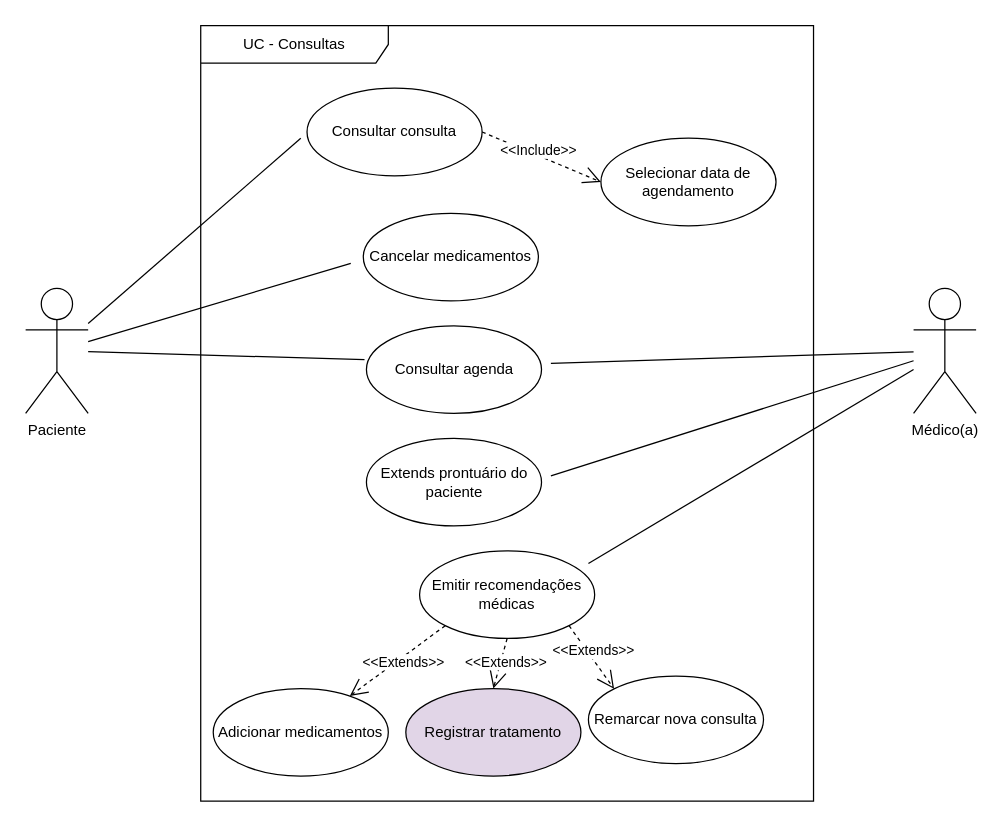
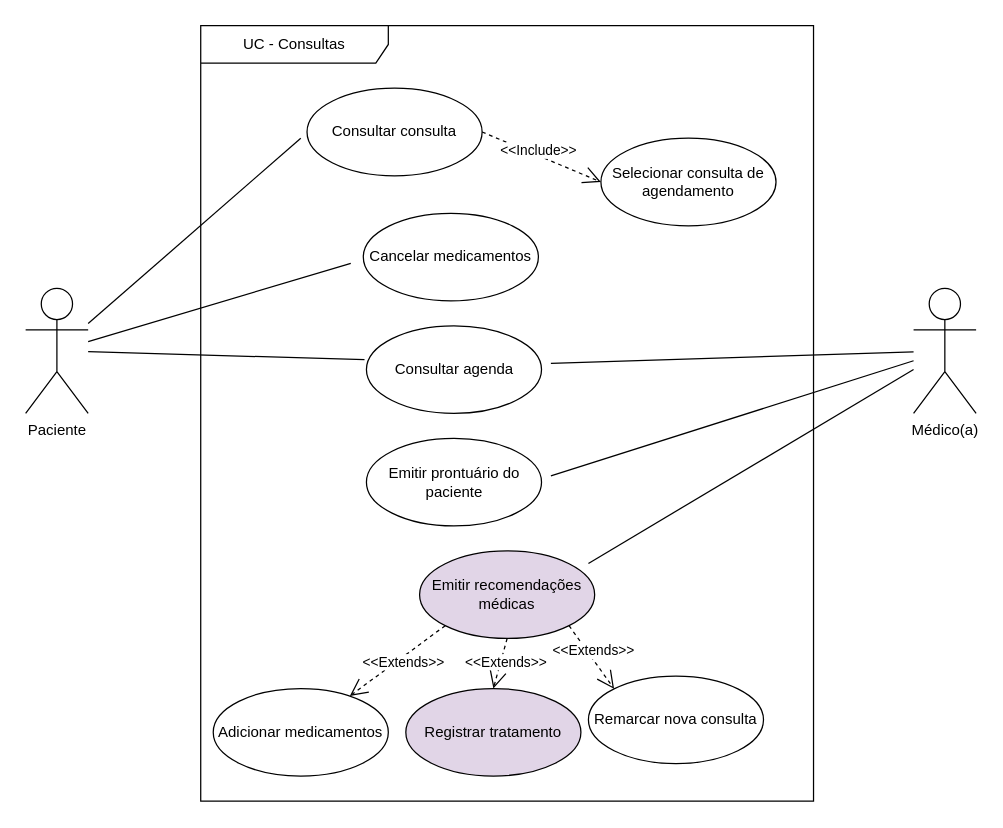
node "Selecionar data de agendamento": label "Selecionar data de agendamento" -> "Selecionar consulta de agendamento"
node "Extends prontuário do paciente": label "Extends prontuário do paciente" -> "Emitir prontuário do paciente"
node "Emitir recomendações médicas": fillcolor #ffffff -> #e1d5e7
